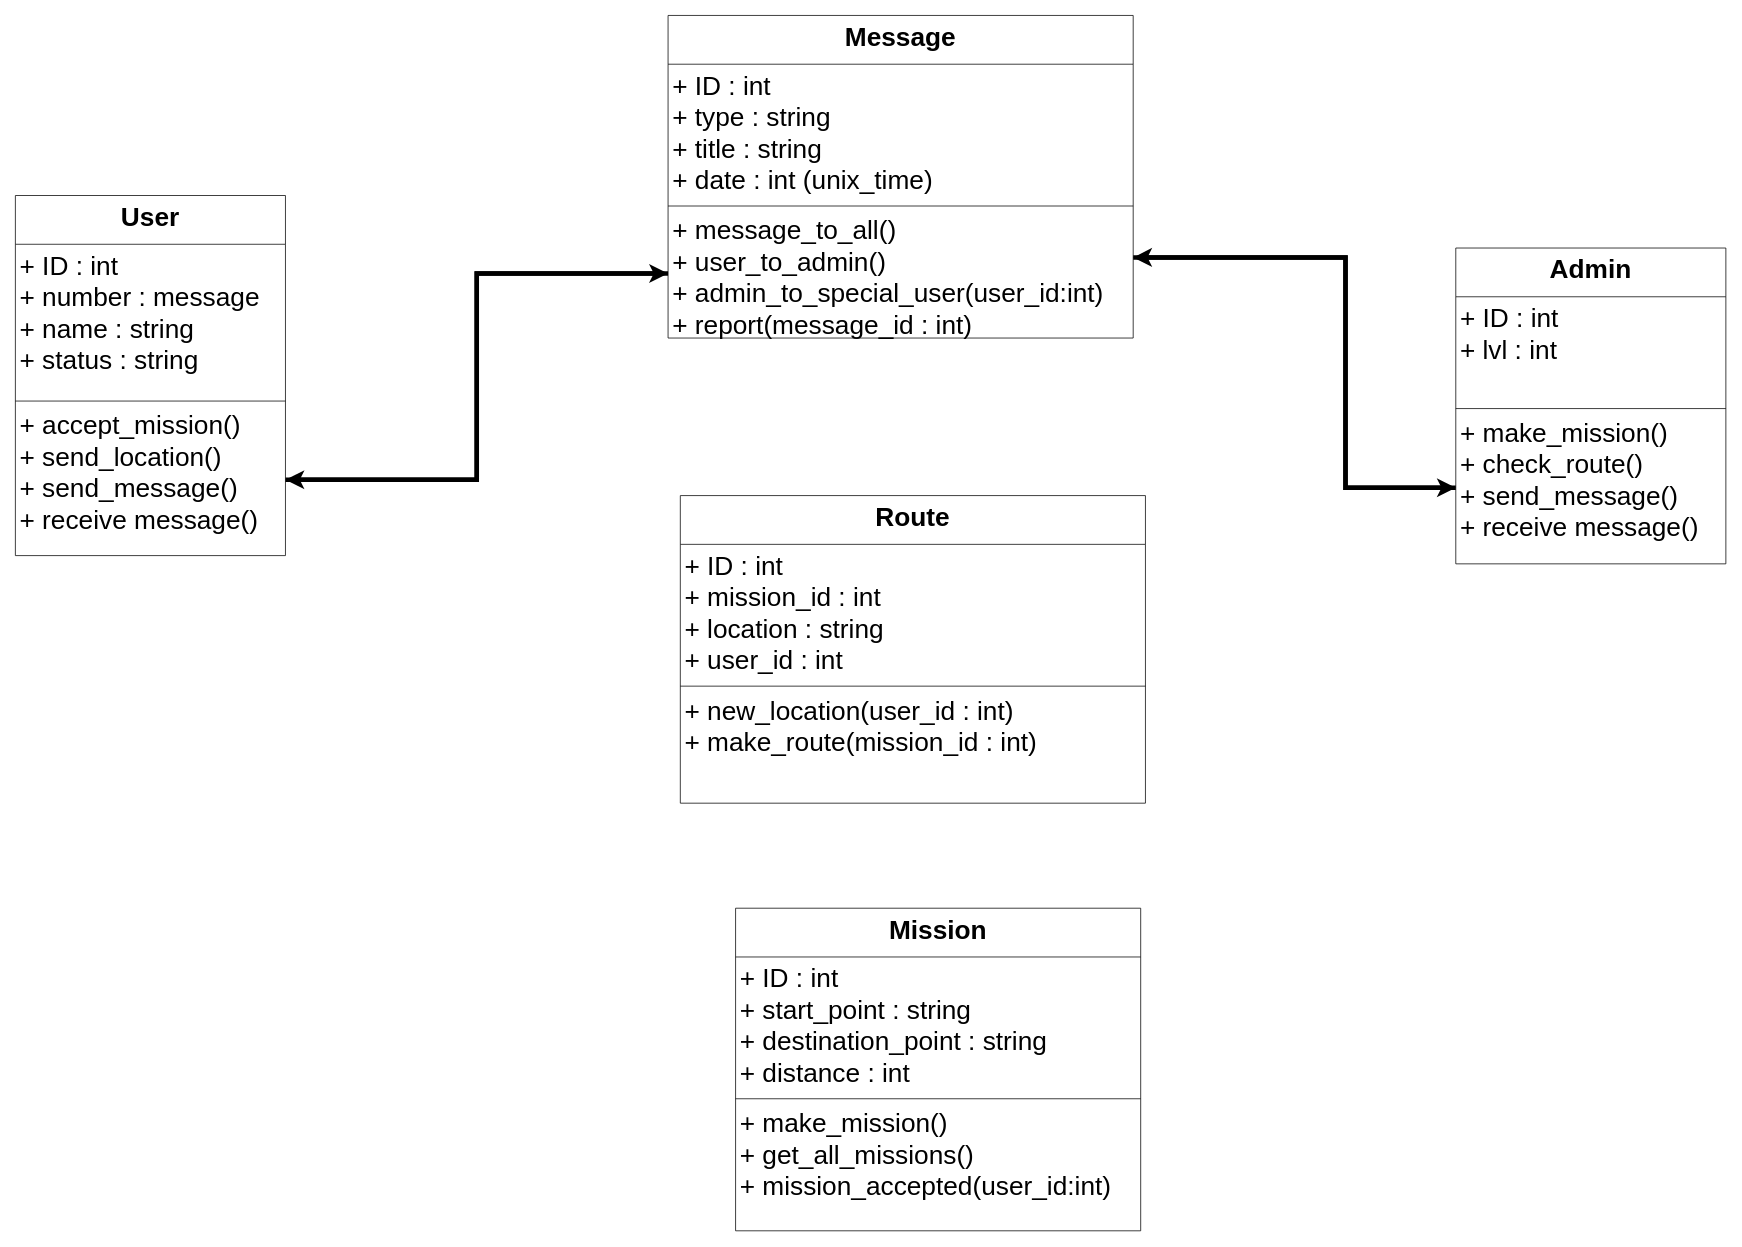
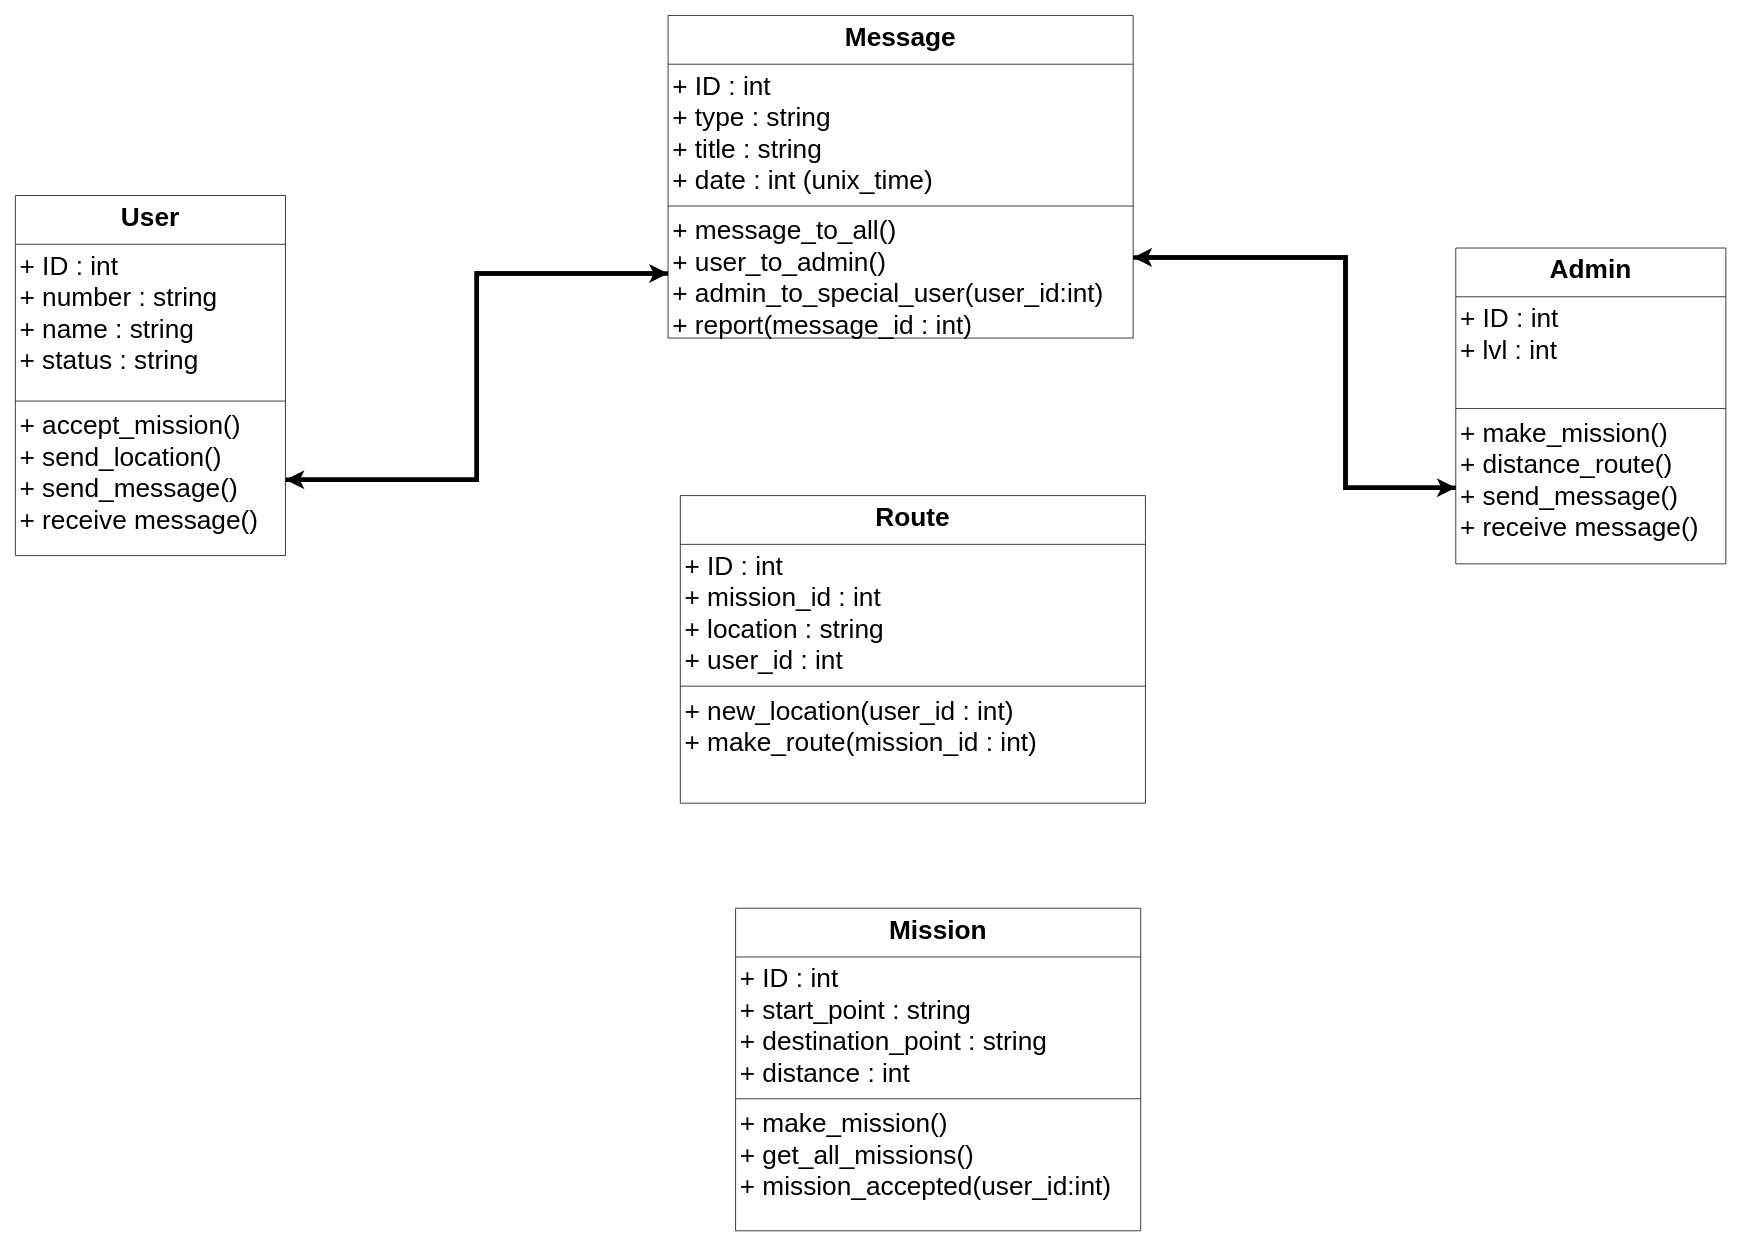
node "+ ID : int + number : message + name : string + status : string": label "+ ID : int + number : message + name : string + status : string" -> "+ ID : int + number : string + name : string + status : string"
node "+ make_mission() + check_route() + send_message() + receive message()": label "+ make_mission() + check_route() + send_message() + receive message()" -> "+ make_mission() + distance_route() + send_message() + receive message()"
